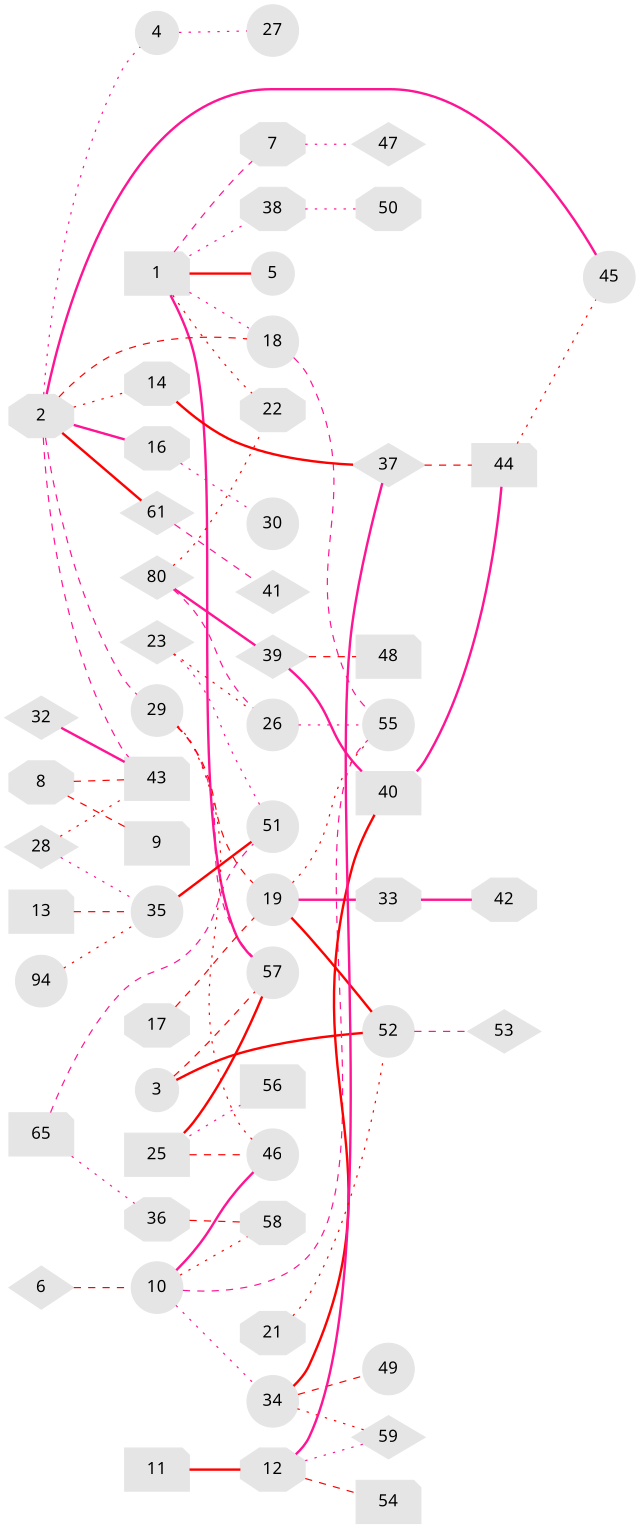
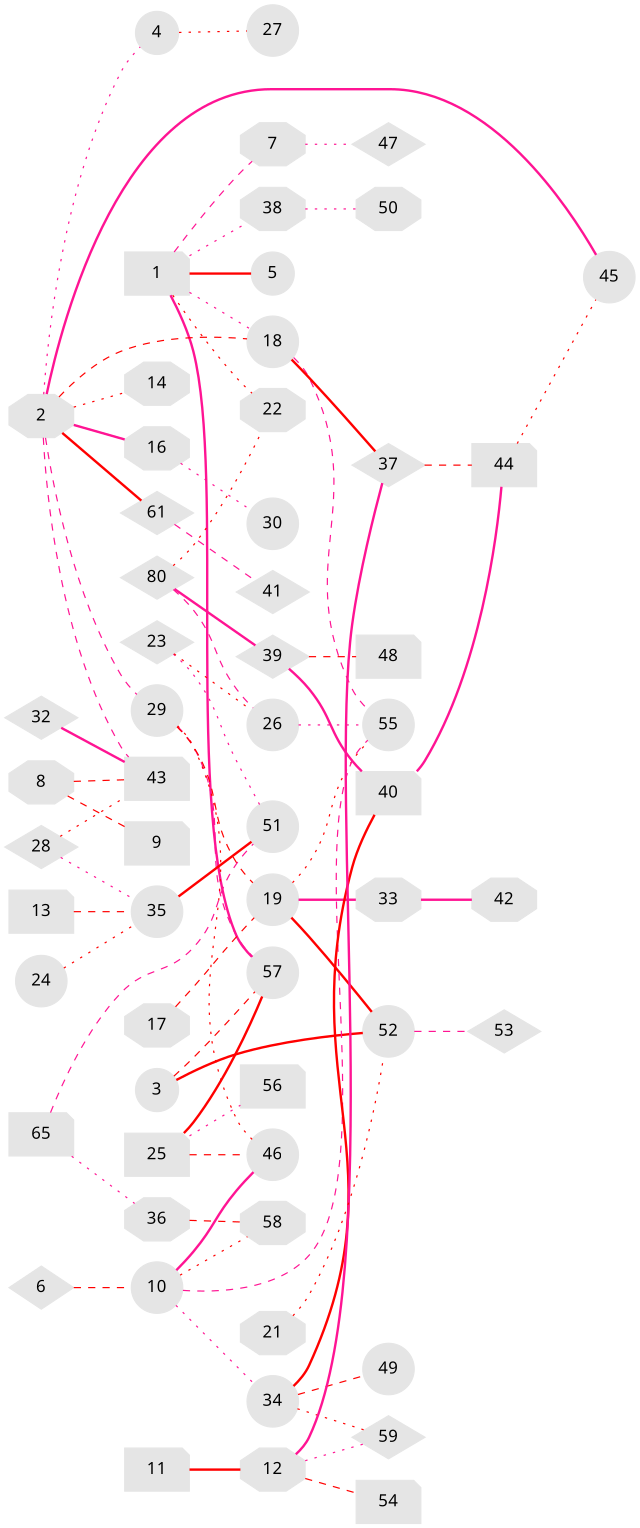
edge "27" -- "4": color deeppink -> red
edge "14" -- "37": now "18" -- "37"
node "94": label "94" -> "24"
